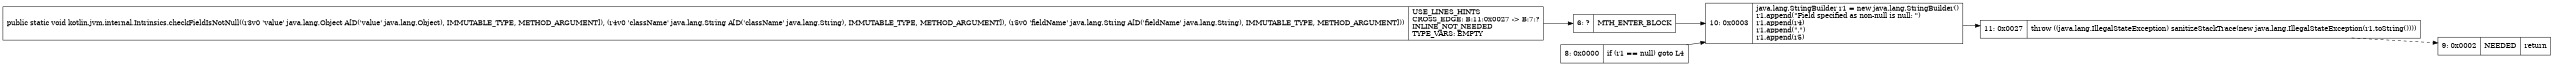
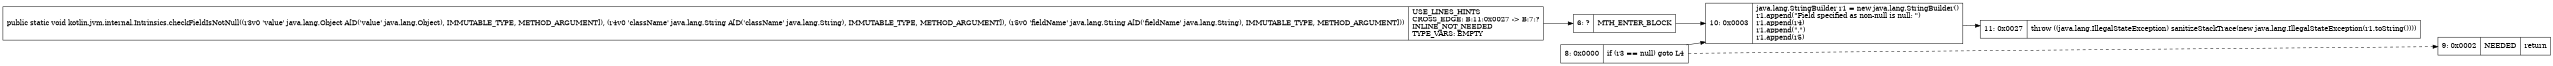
edge "11: 0x0027" -> "9: 0x0002": now "8: 0x0000" -> "9: 0x0002"
node "8: 0x0000": text "if (r1 == null) goto L4" -> "if (r3 == null) goto L4"
